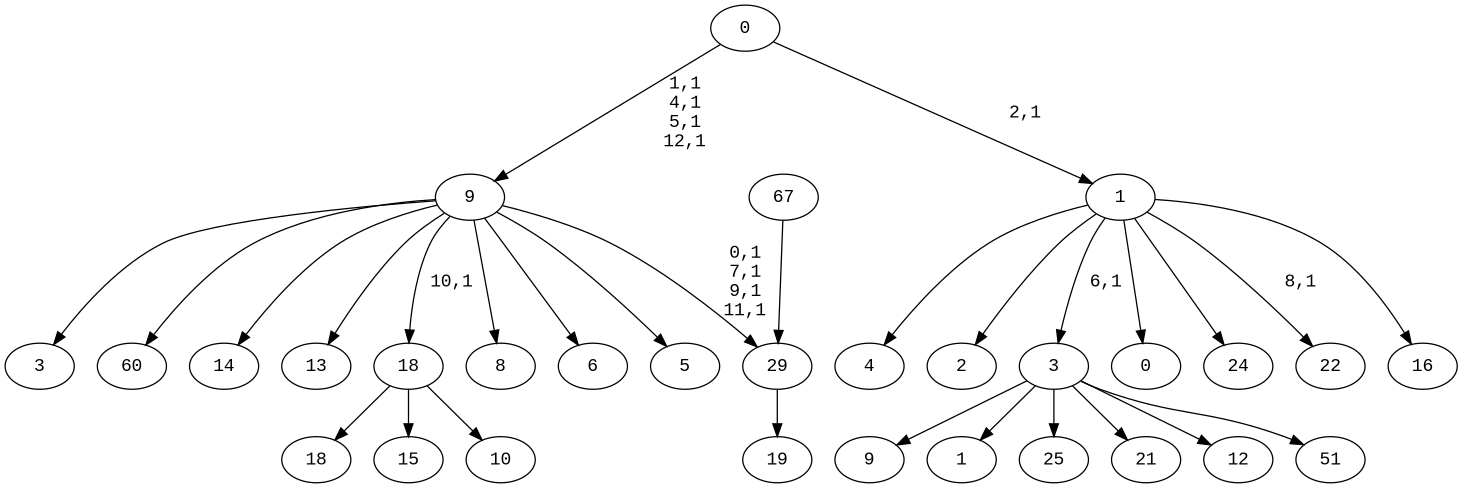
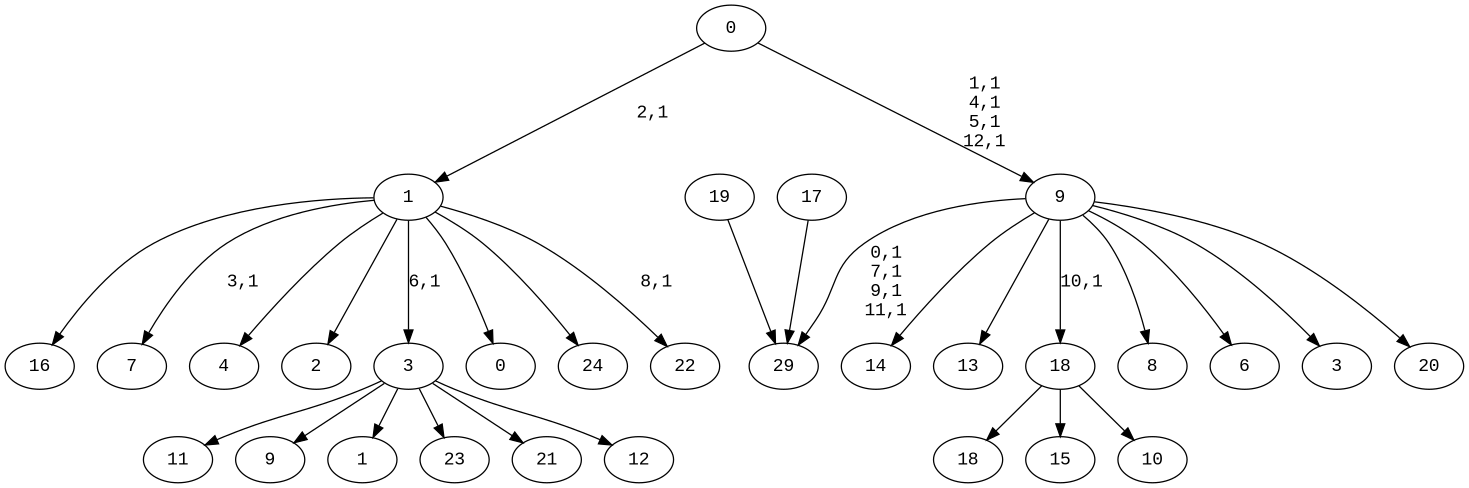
node "67": label "67" -> "17"
node "60": label "60" -> "20"
node "7": added
node "5": removed
edge "29" -> "19": reversed
node "25": label "25" -> "23"
node "51": label "51" -> "11"
